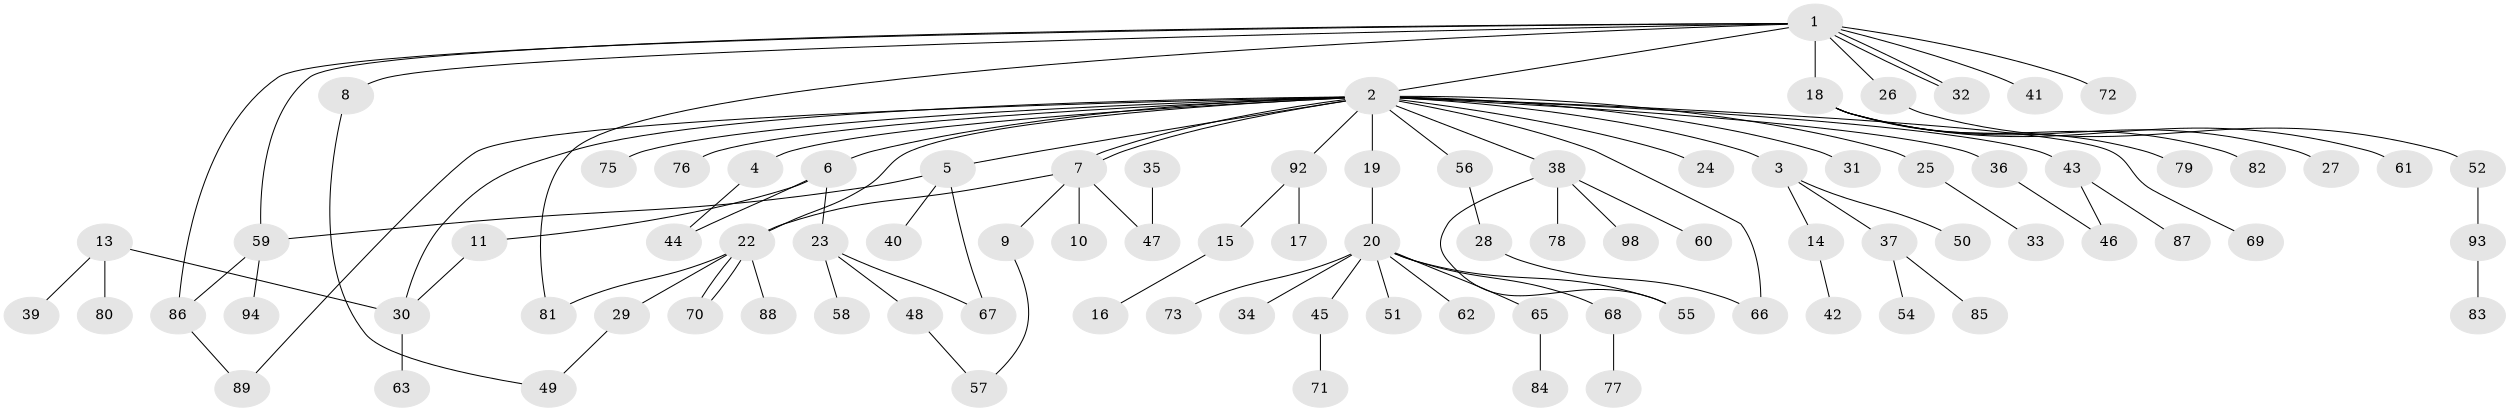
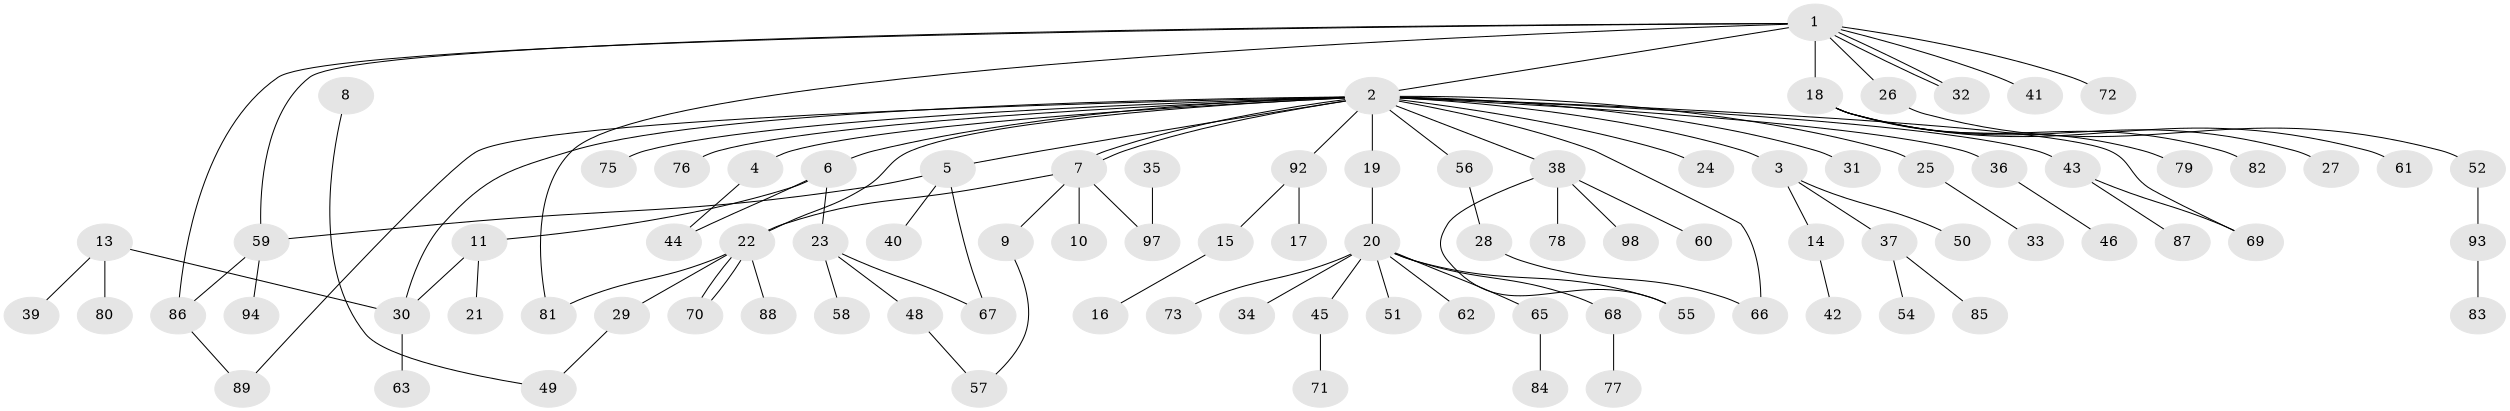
edge "1" -- "8": removed
edge "43" -- "46": now "43" -- "69"
node "47": label "47" -> "97"
node "21": added
